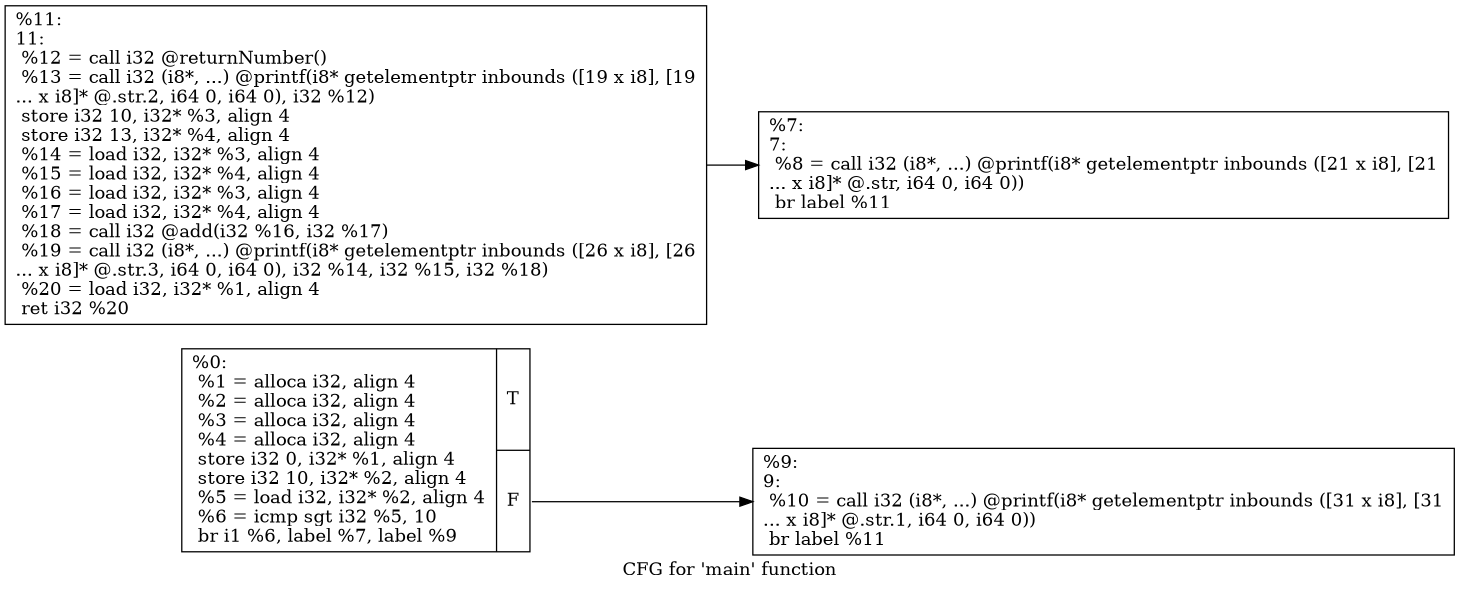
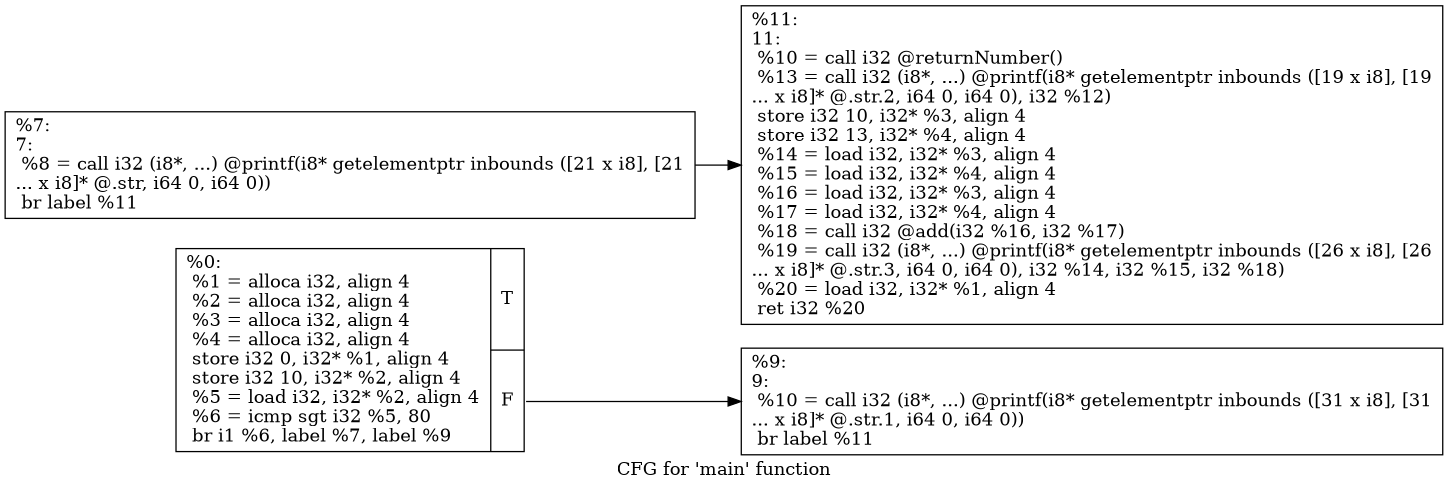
node "%11:": text "%12 = call i32 @returnNumber()" -> "%10 = call i32 @returnNumber()"
edge "%11:" -> "%7:": reversed
node "%0:": text "%6 = icmp sgt i32 %5, 10" -> "%6 = icmp sgt i32 %5, 80"
